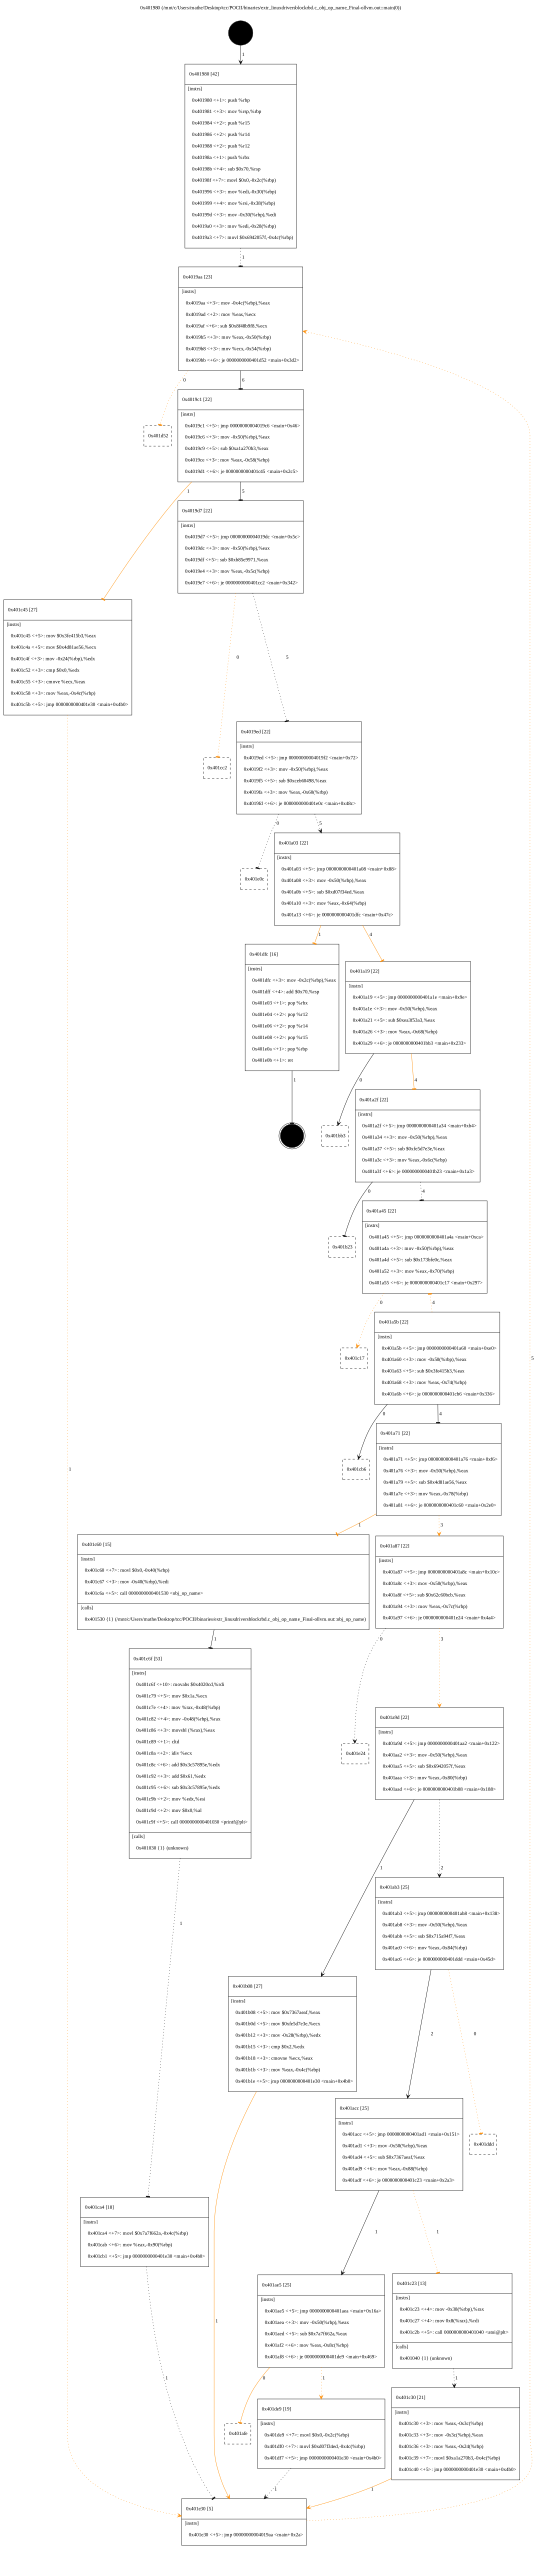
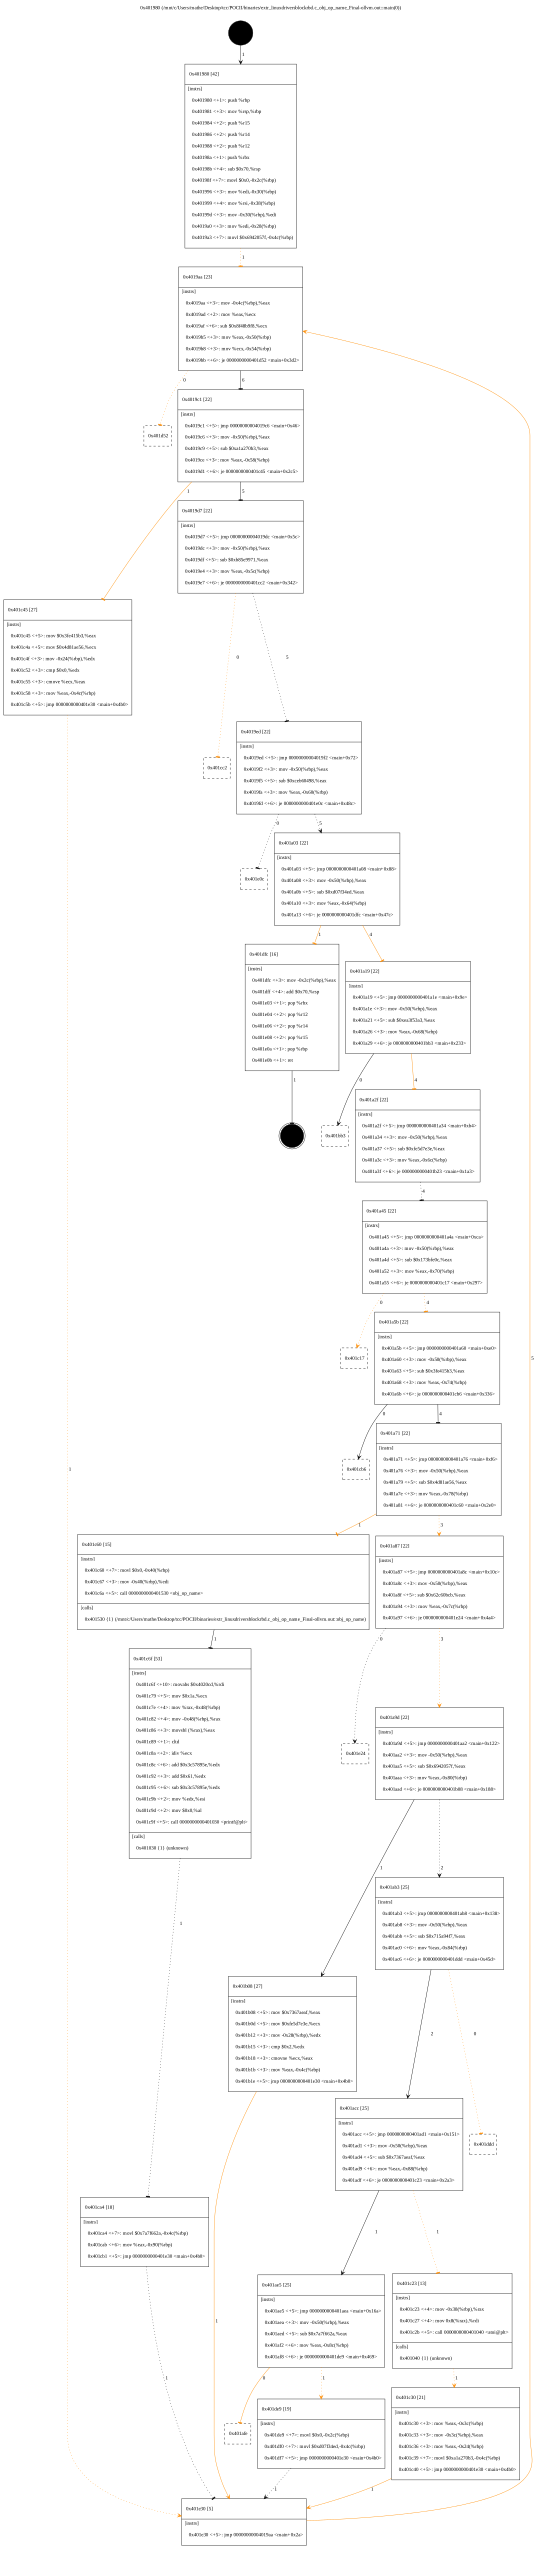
edge "0x401980 [42]" -> "0x4019aa [23]": color black -> darkorange
node "0x401b23": removed
edge "0x401a5b [22]" -> "0x401a45 [22]": reversed
edge "0x401e30 [5]" -> "0x4019aa [23]": style dotted -> solid
edge "0x401c23 [13]" -> "0x401c30 [21]": color black -> darkorange
